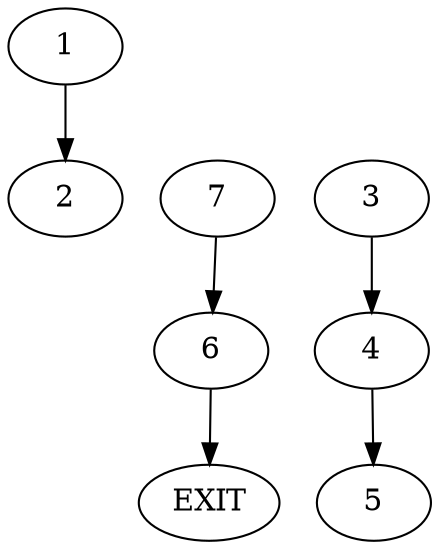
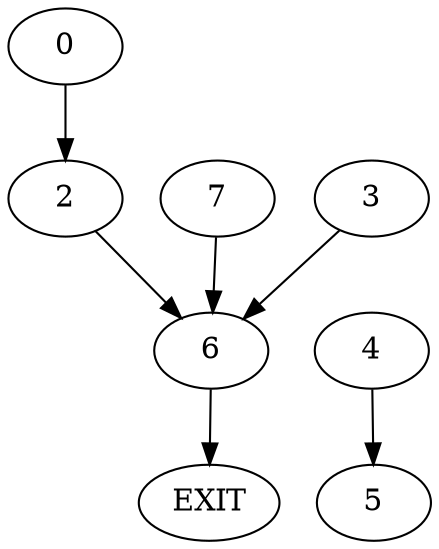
node "1": label "1" -> "0"
edge "3" -> "4": now "3" -> "6"
edge "2" -> "6": added
